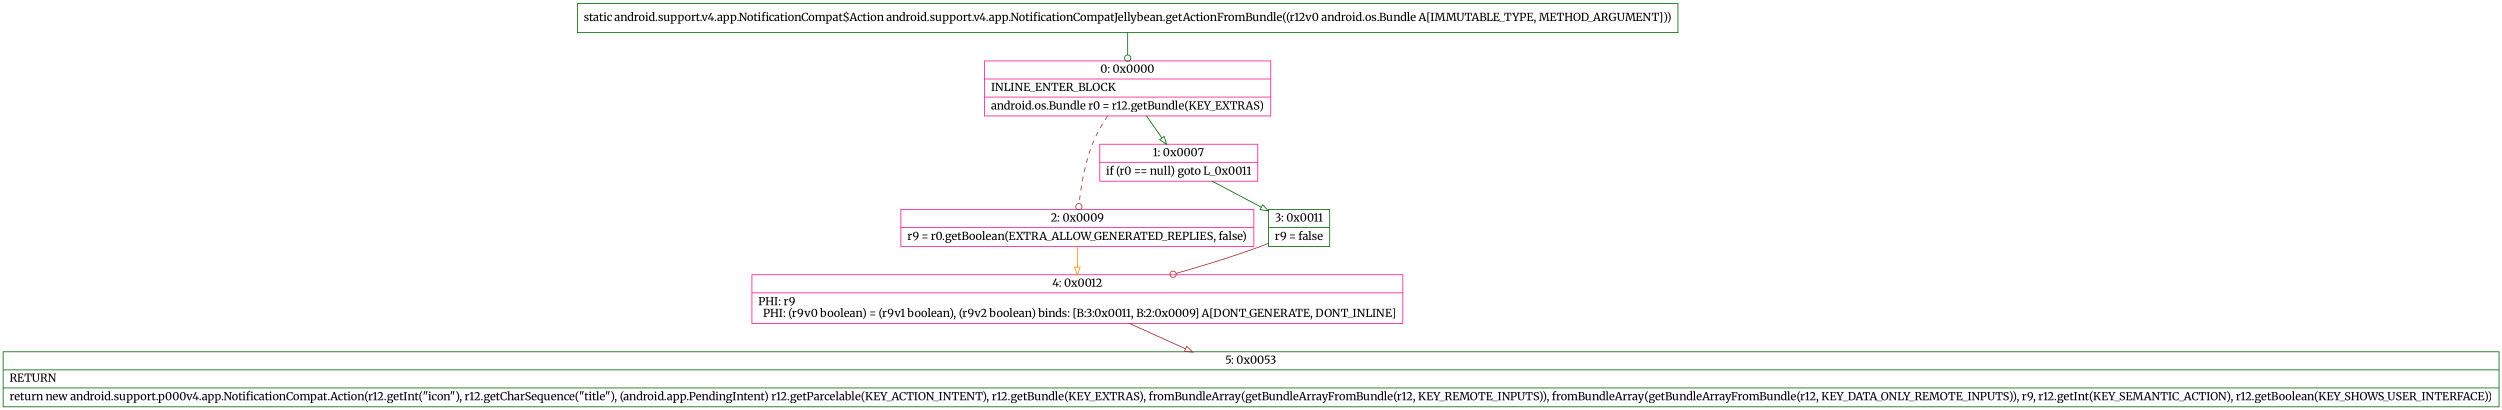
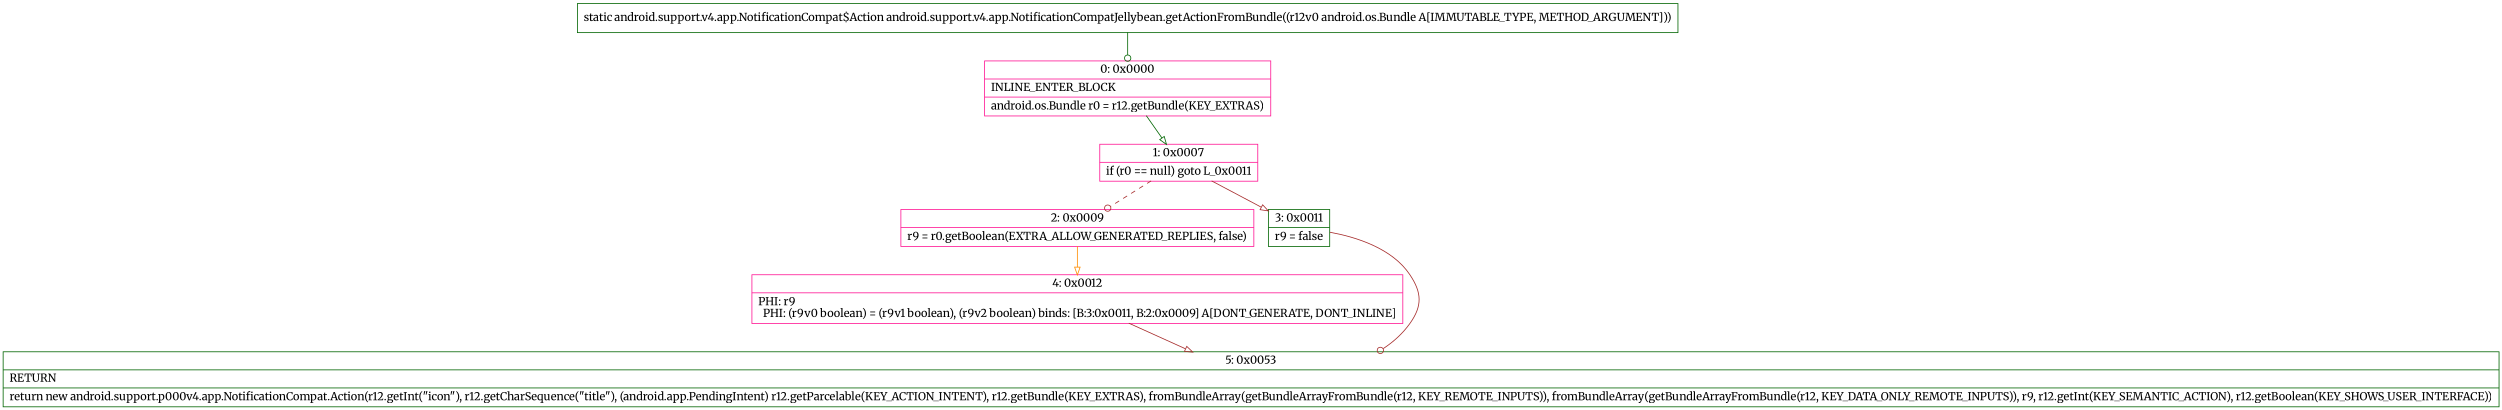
edge "0: 0x0000" -> "2: 0x0009": now "1: 0x0007" -> "2: 0x0009"
edge "1: 0x0007" -> "3: 0x0011": color darkgreen -> brown
edge "3: 0x0011" -> "4: 0x0012": now "3: 0x0011" -> "5: 0x0053"
